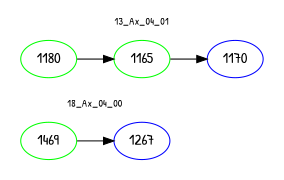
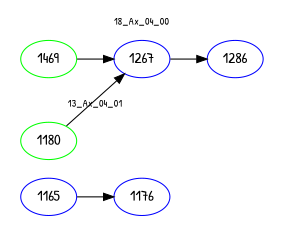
edge "1180" -> "1165": now "1180" -> "1267"
node "1165": color green -> blue
node "1170": label "1170" -> "1176"
node "1286": added
